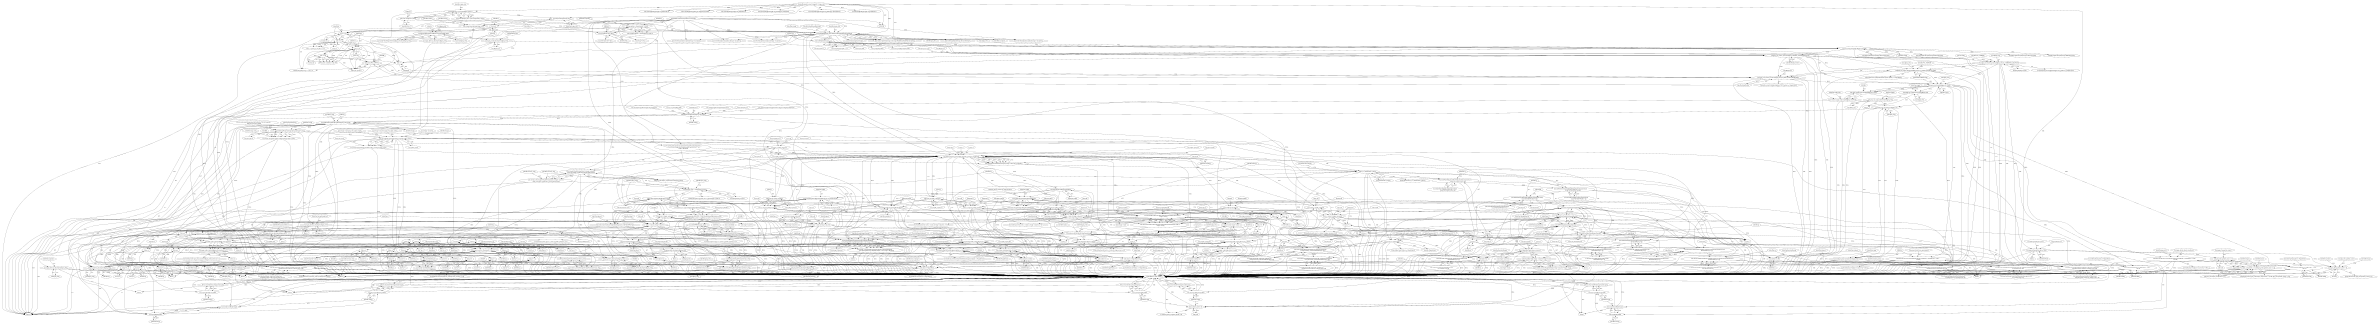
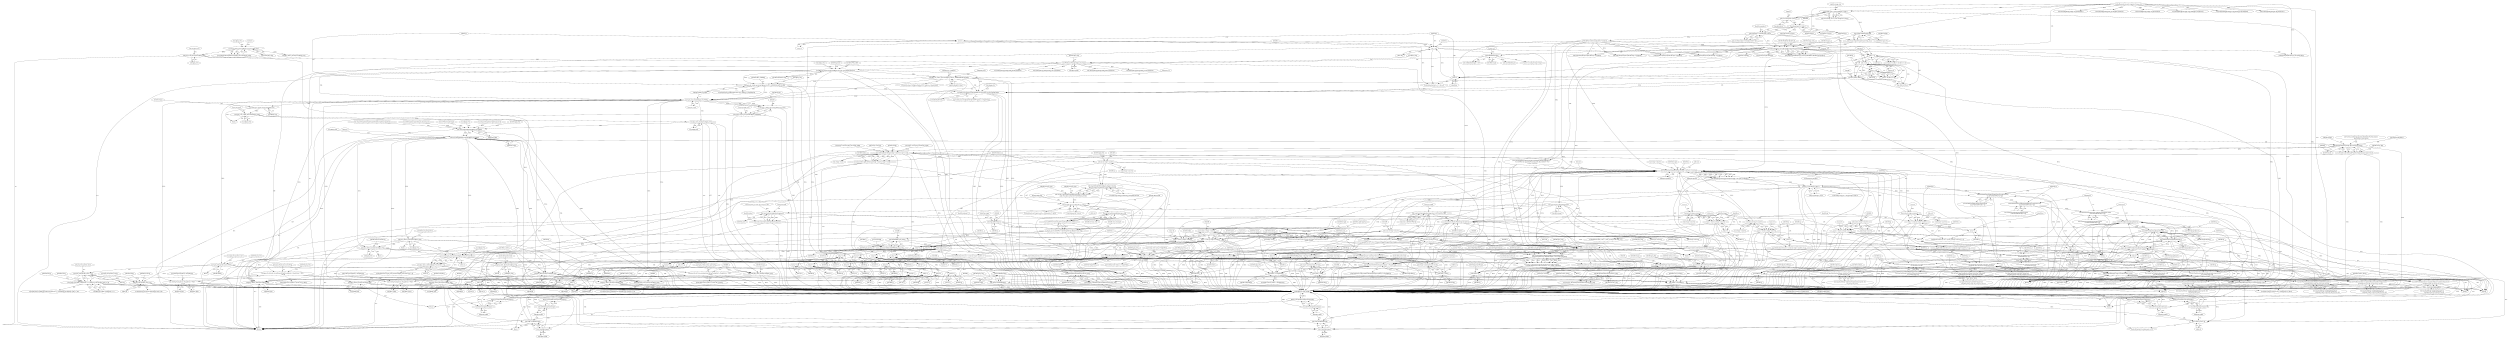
edge "(MethodParameterIn,ExceptionInfo *exception)" -> "(Call,exception != (ExceptionInfo *) NULL)": reversed
node "1001760": removed
